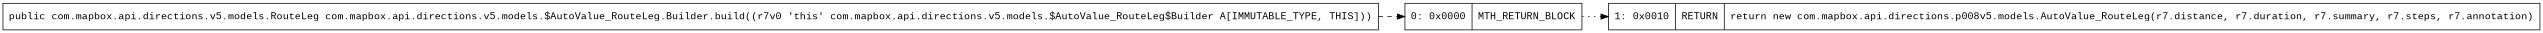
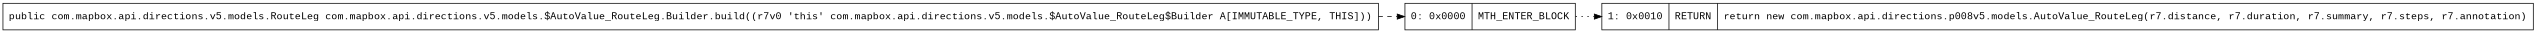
node "0: 0x0000": text "MTH_RETURN_BLOCK" -> "MTH_ENTER_BLOCK"
